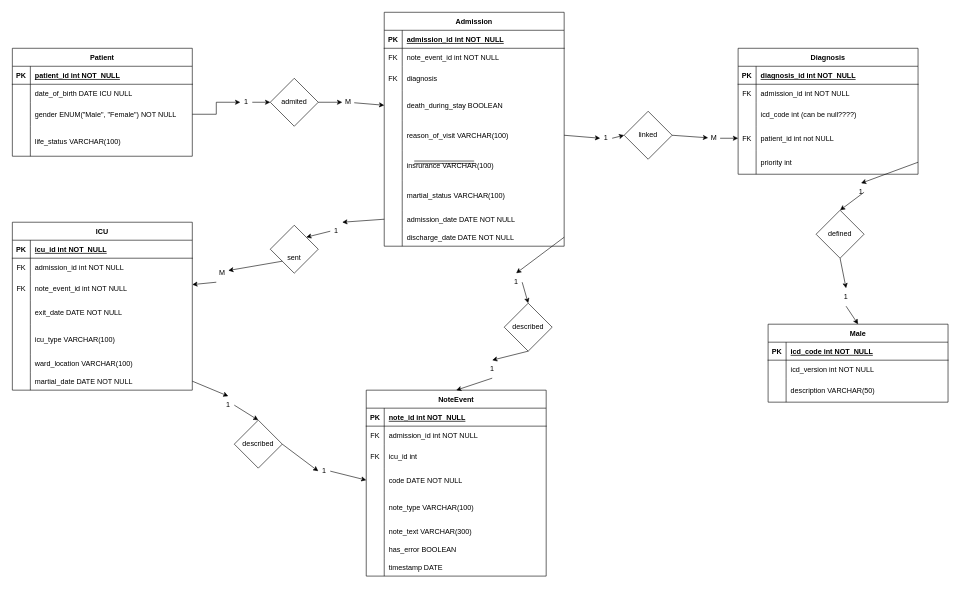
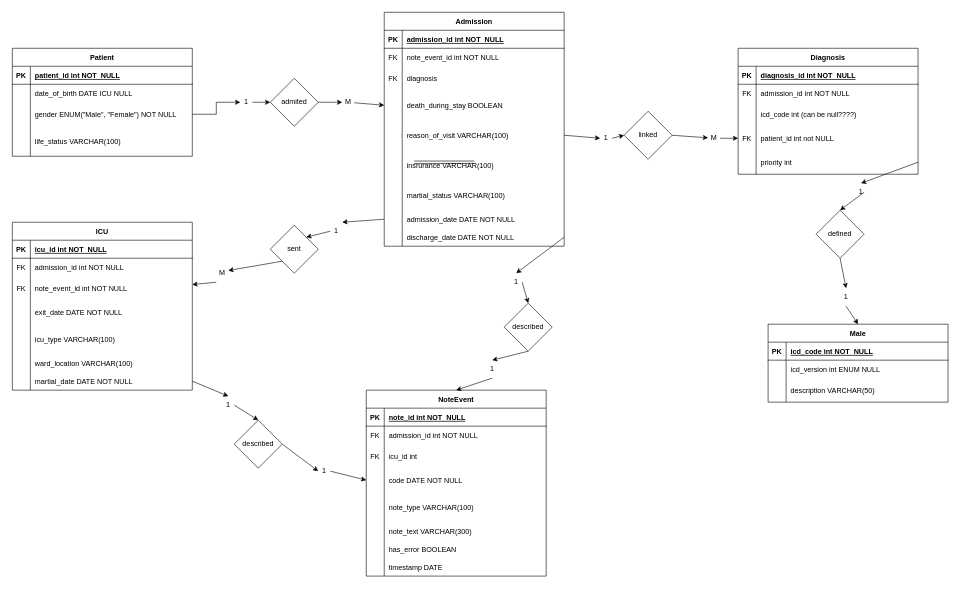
node "sent": moved (294, 258) -> (294, 249)
node "icd_version int NOT NULL": label "icd_version int NOT NULL" -> "icd_version int ENUM NULL"
